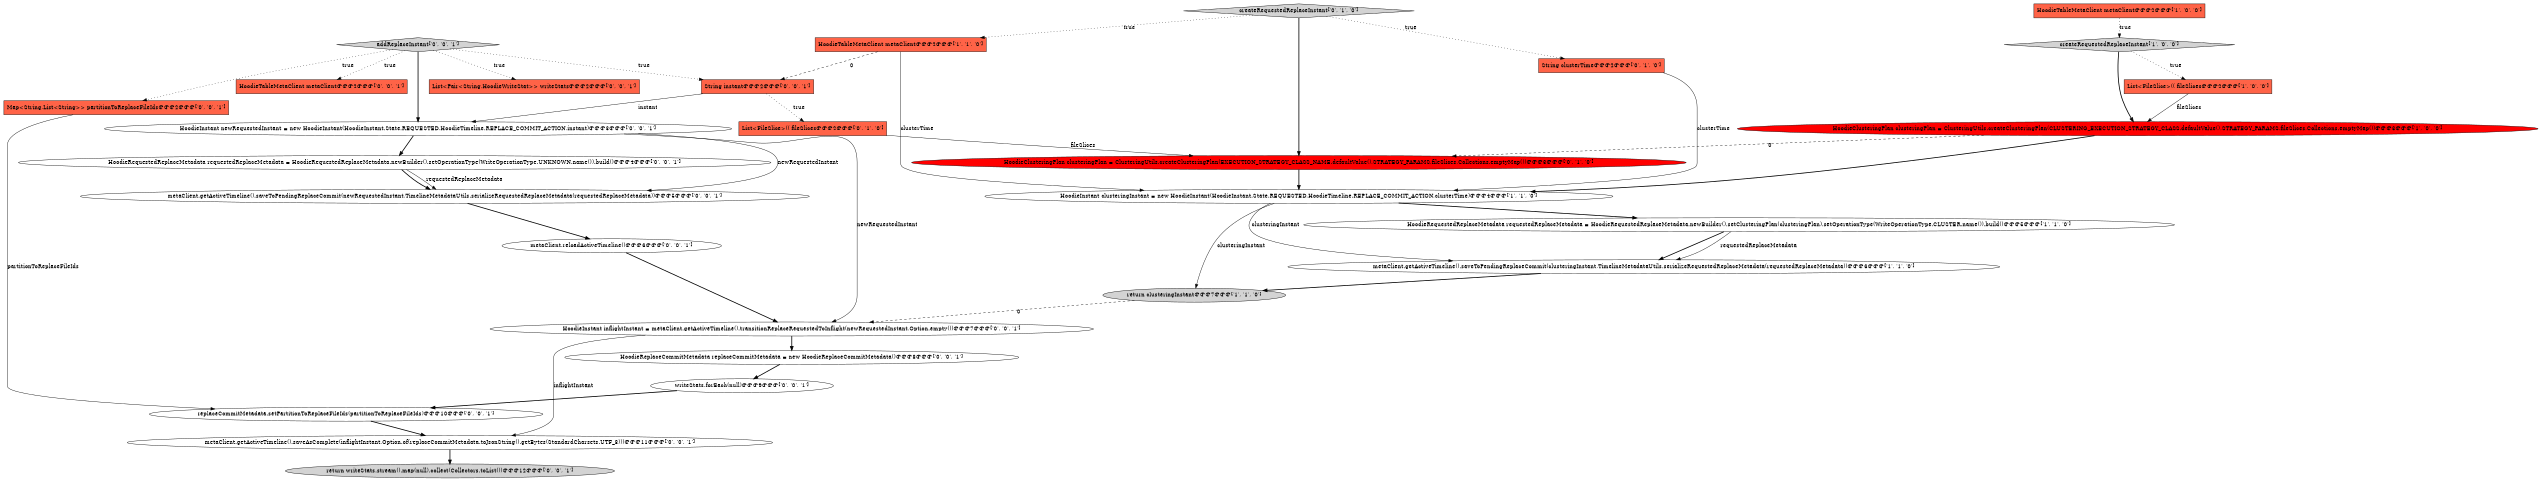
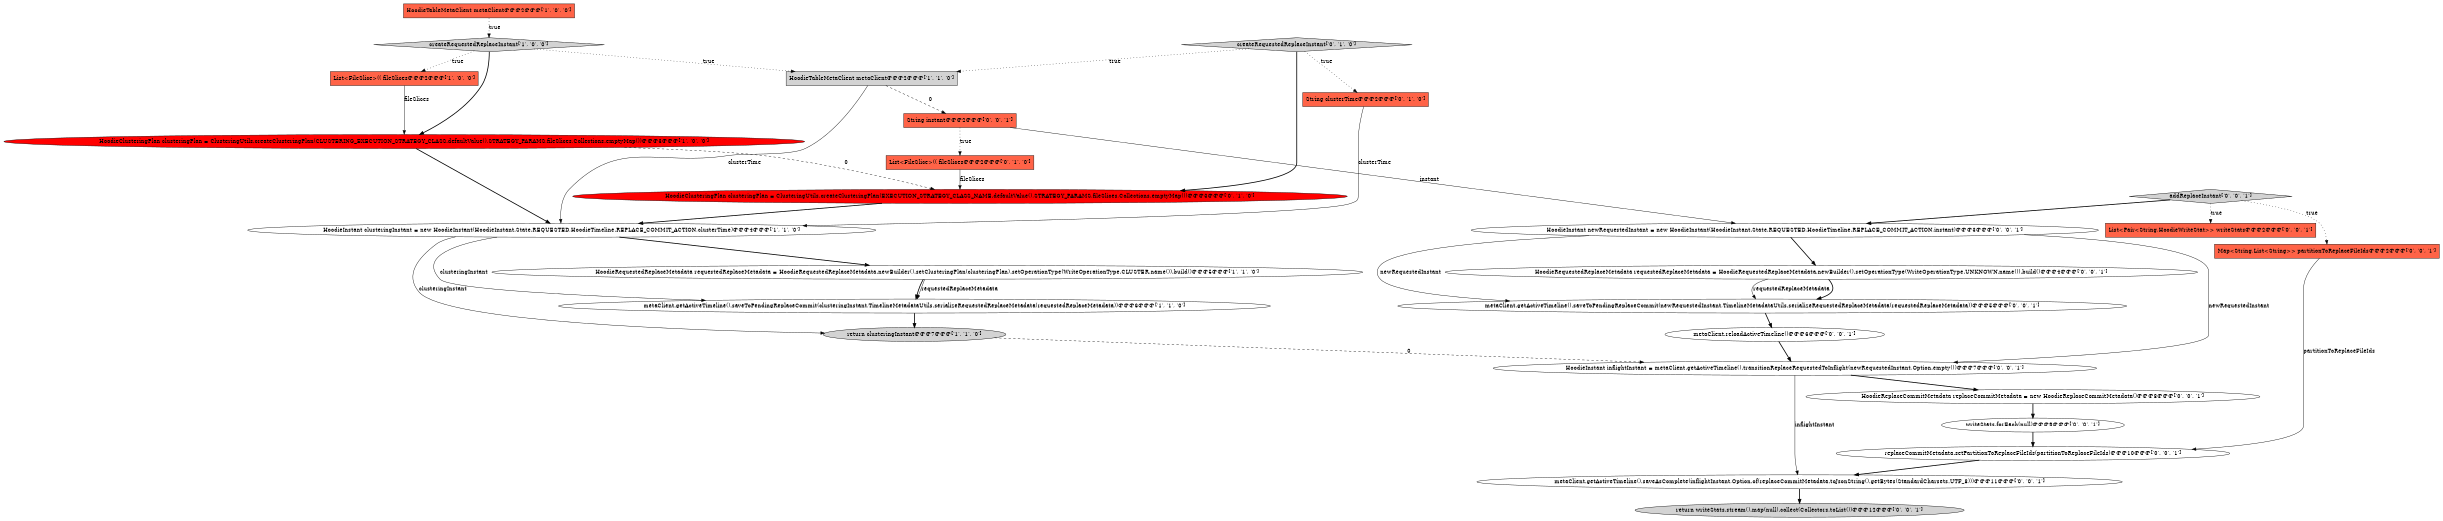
node "HoodieTableMetaClient metaClient@@@2@@@['1', '1', '0']": fillcolor tomato -> lightgray
edge "createRequestedReplaceInstant['1', '0', '0']" -> "HoodieTableMetaClient metaClient@@@2@@@['1', '1', '0']": added, label "true"
edge "addReplaceInstant['0', '0', '1']" -> "String instant@@@2@@@['0', '0', '1']": removed, label "true"
node "HoodieTableMetaClient metaClient@@@2@@@['0', '0', '1']": removed
